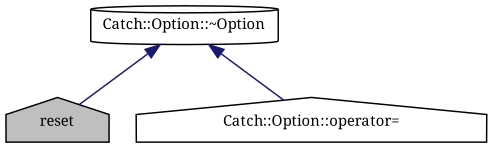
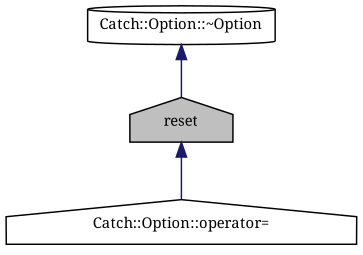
edge "Catch::Option::operator=" -> "Catch::Option::~Option": now "Catch::Option::operator=" -> "reset"
